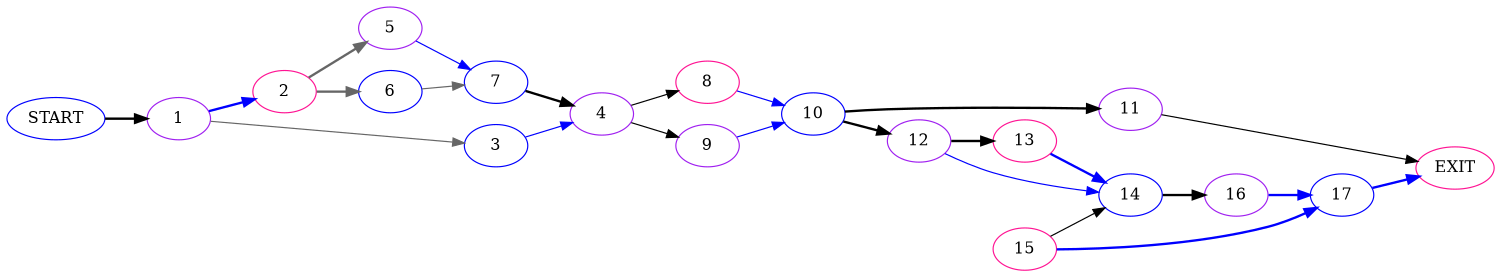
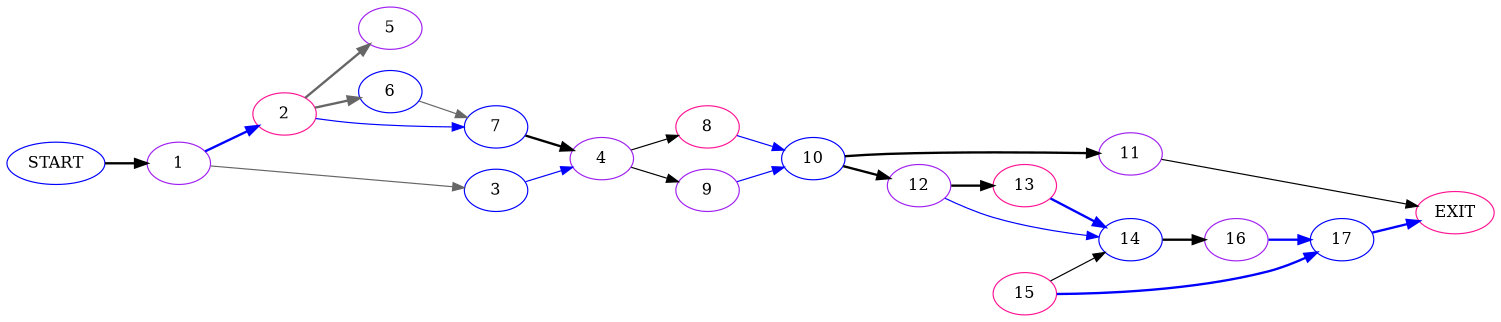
edge "5" -> "7": now "2" -> "7"
